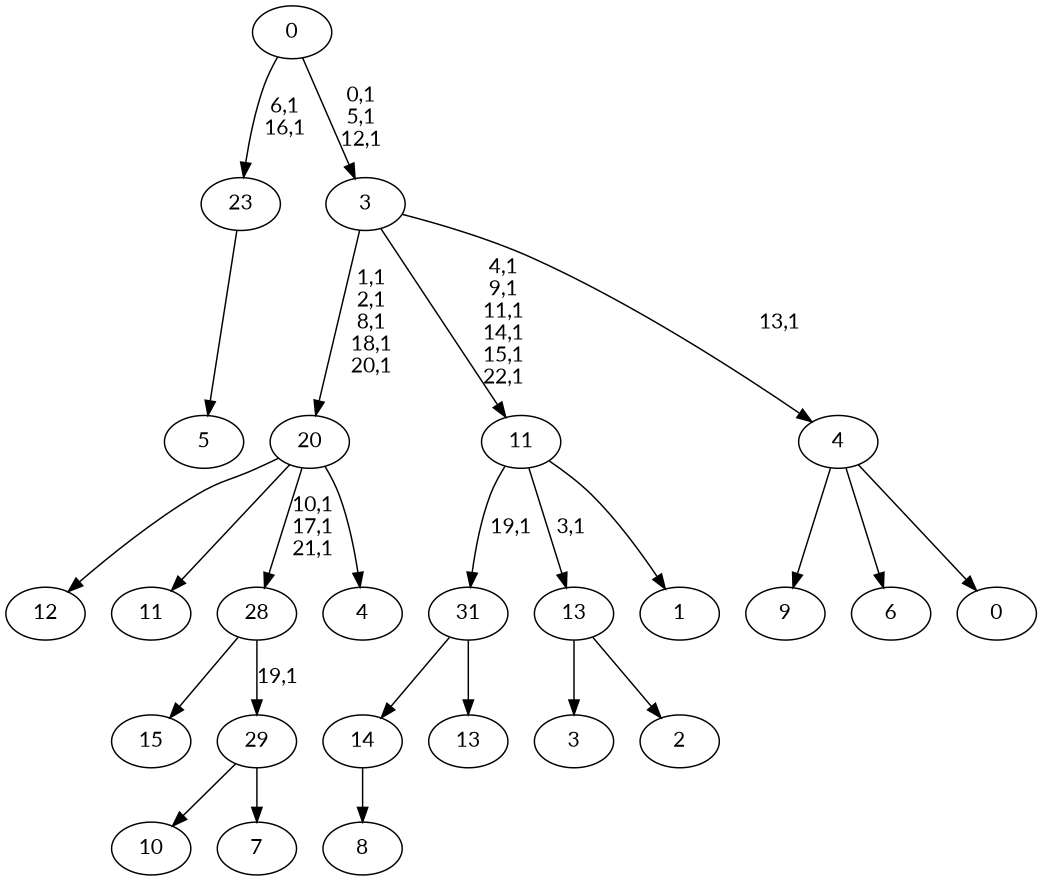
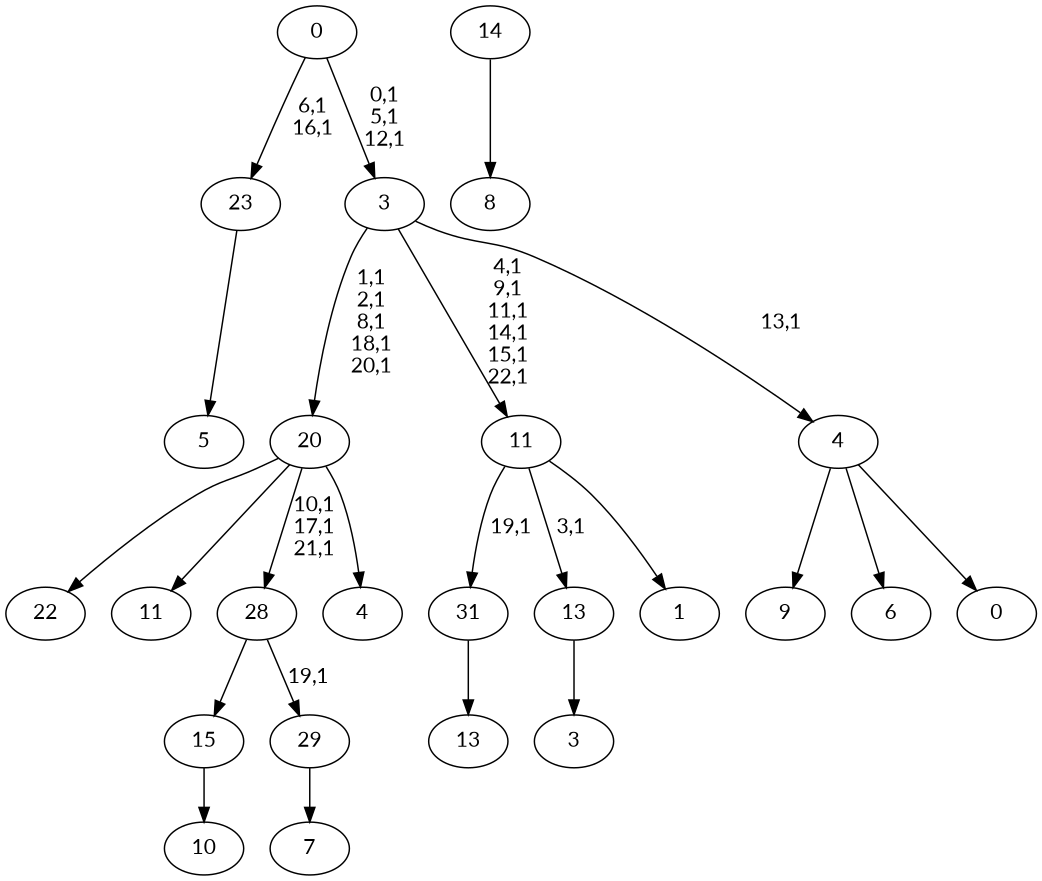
node "12": label "12" -> "22"
edge "31" -> "14": removed
node "2": removed
edge "29" -> "10": now "15" -> "10"
